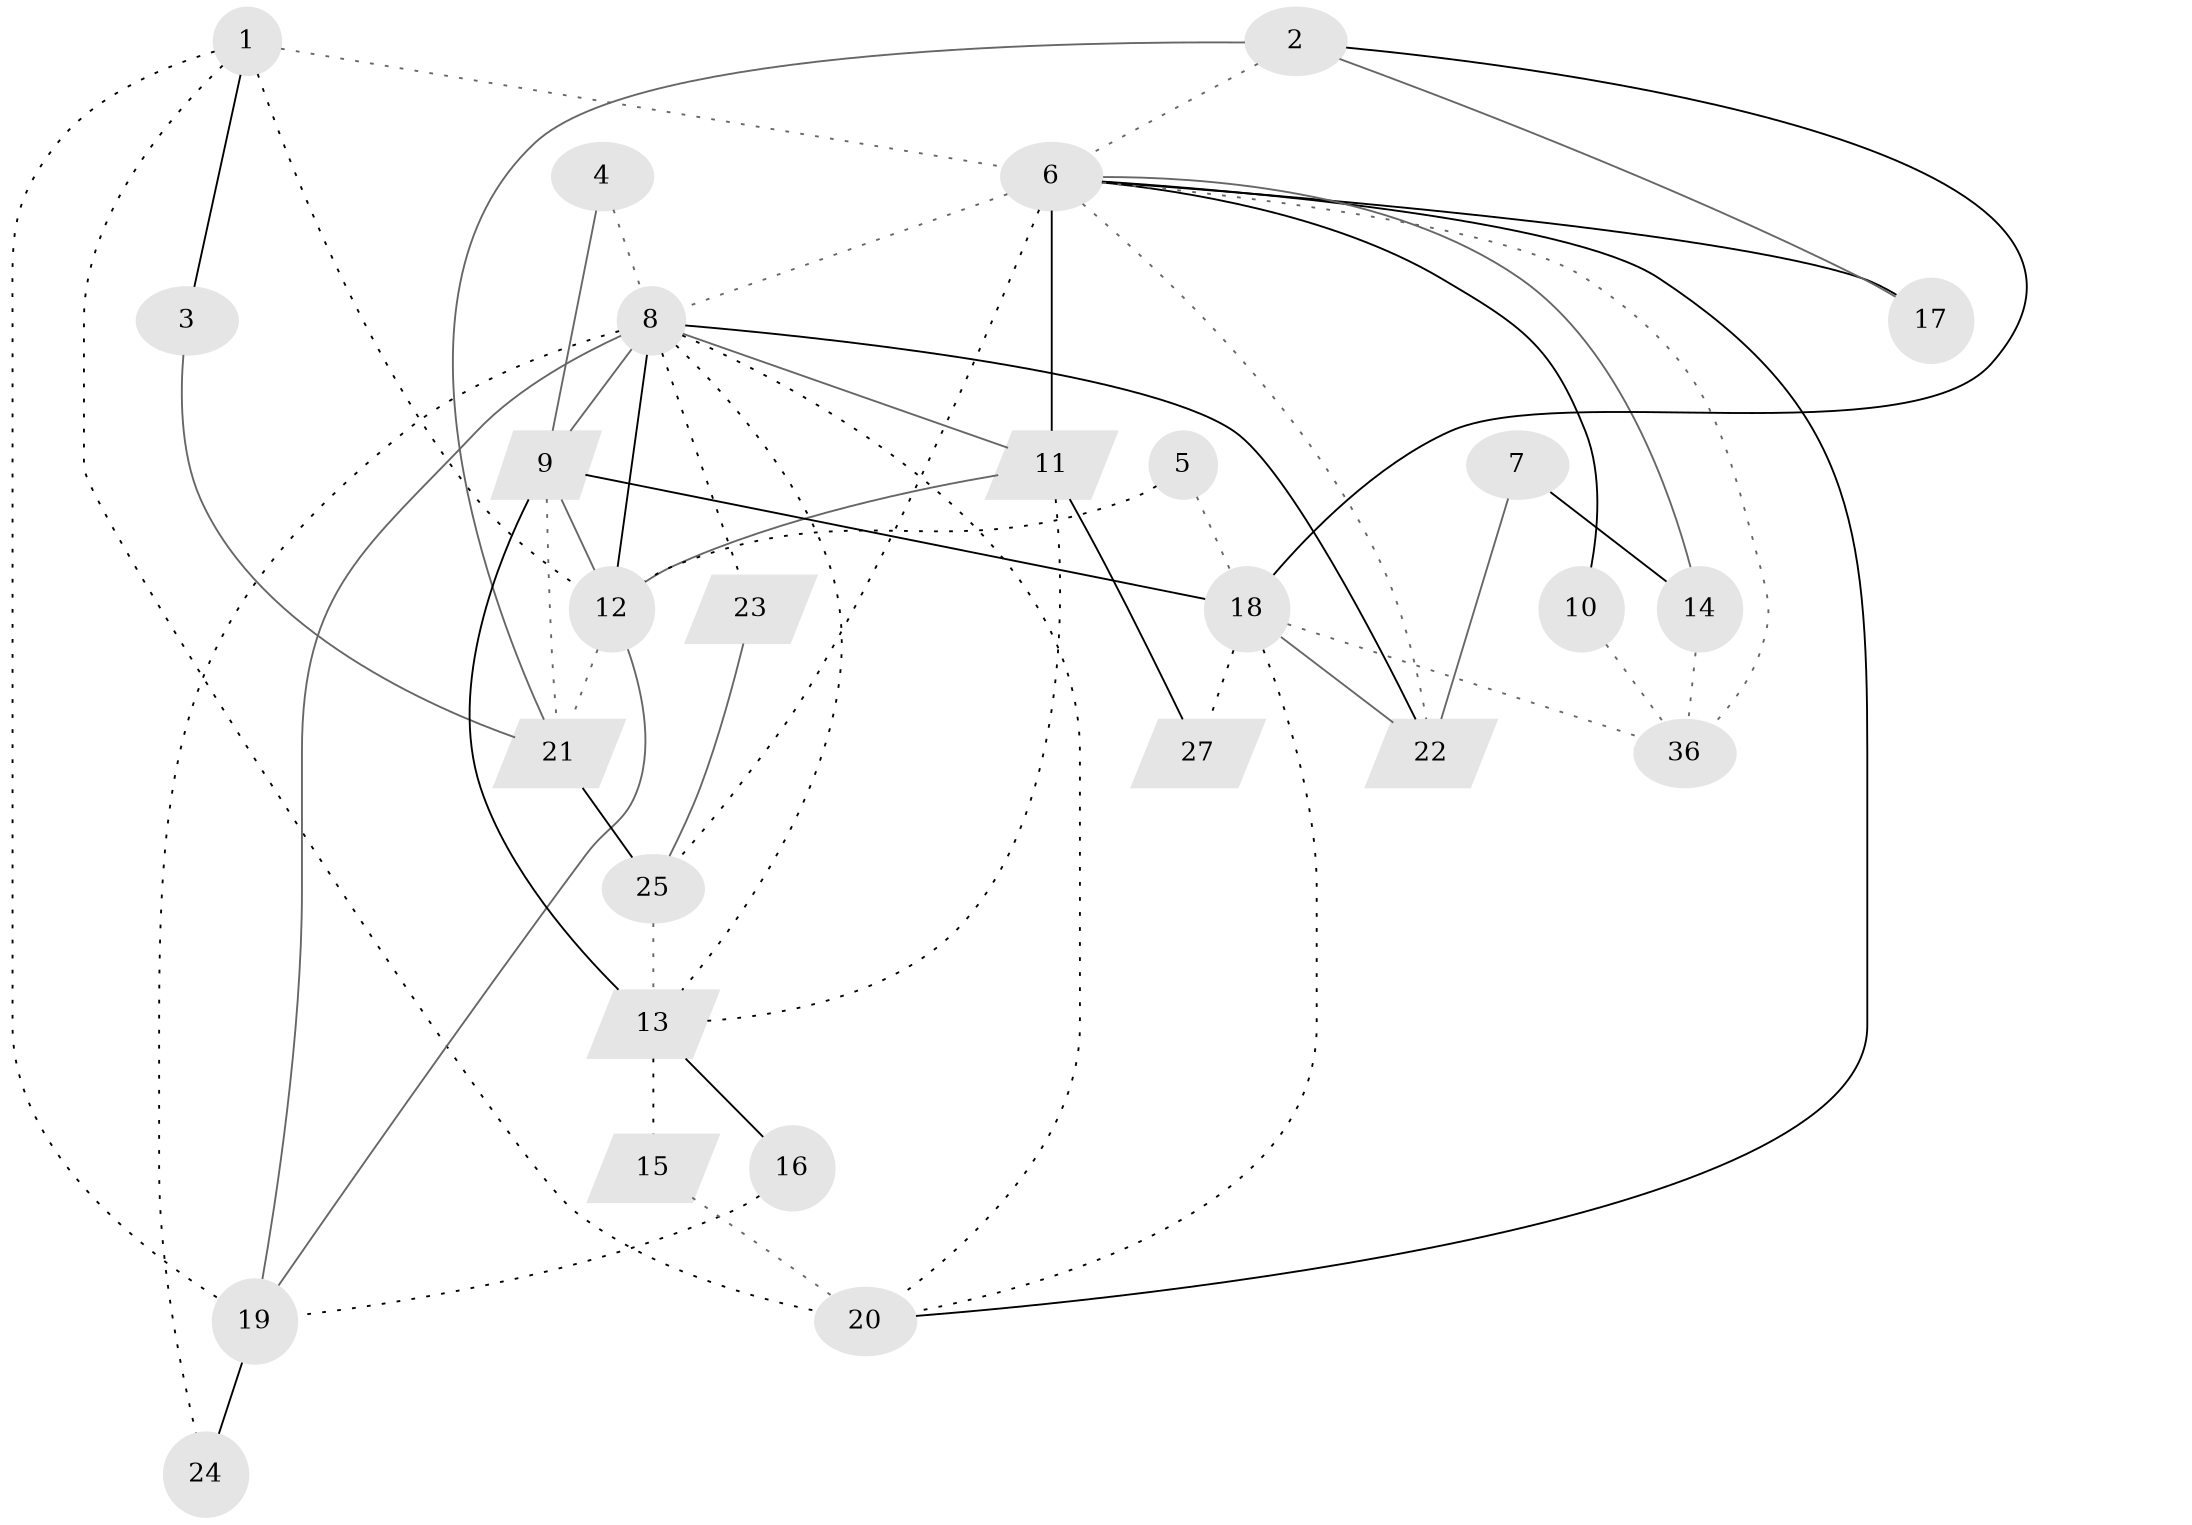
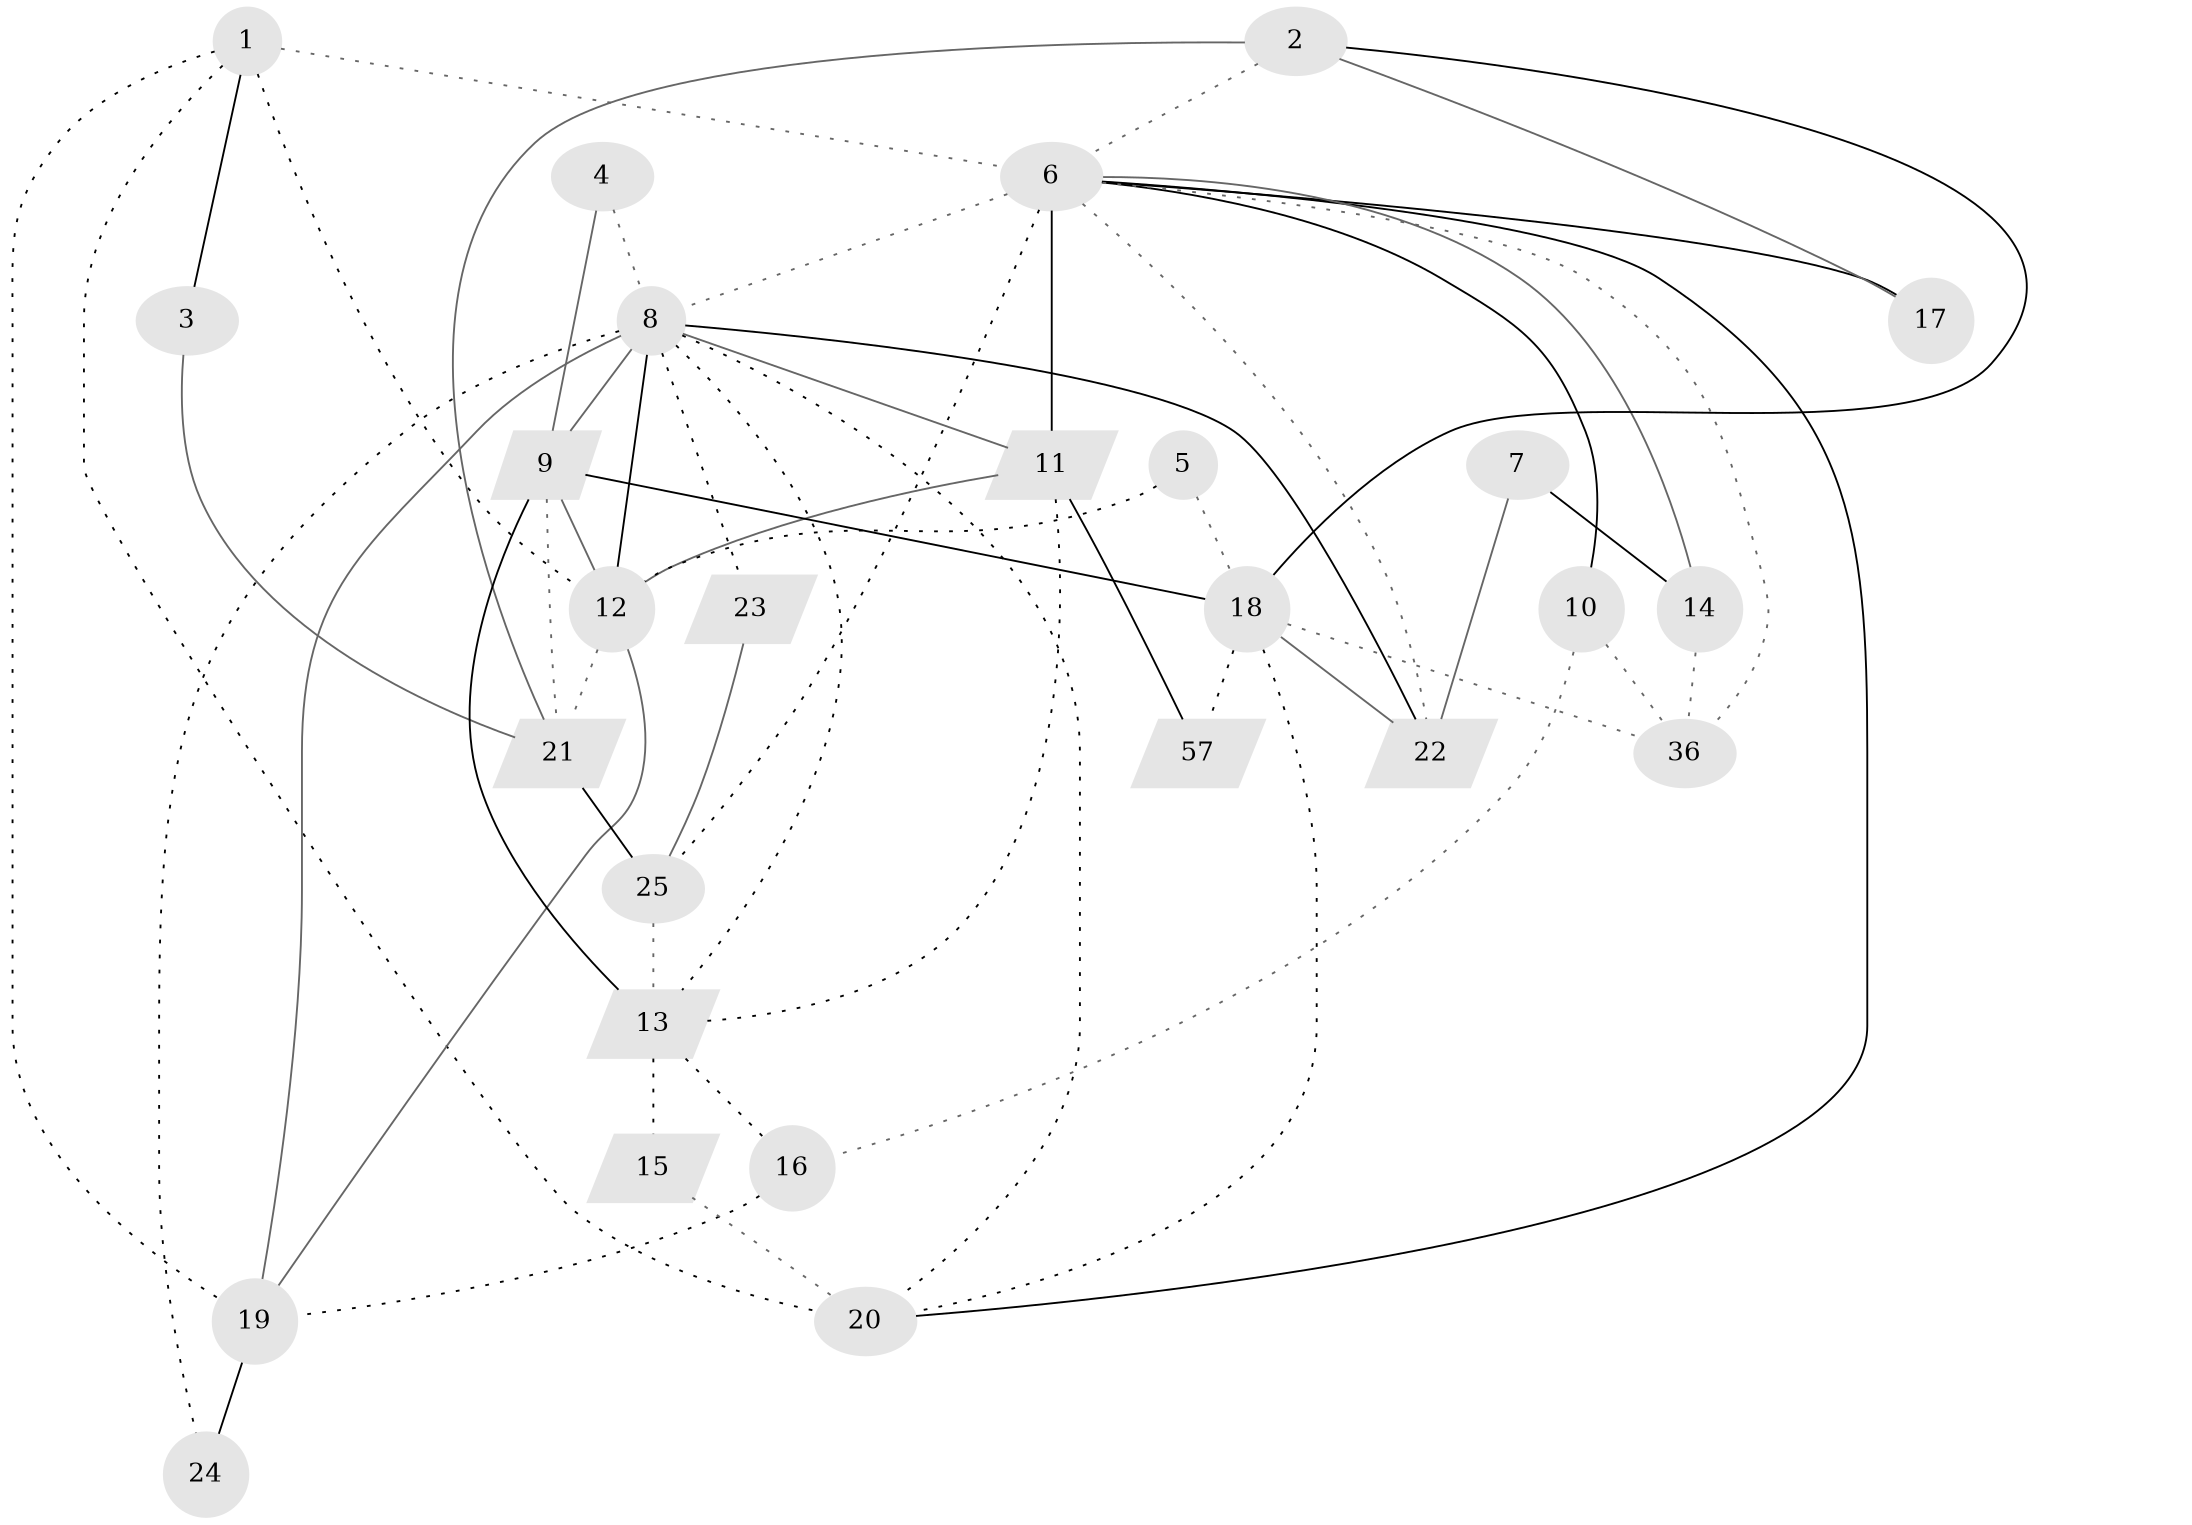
node "27": label "27" -> "57"
edge "10" -- "16": added
edge "13" -- "16": style solid -> dotted
